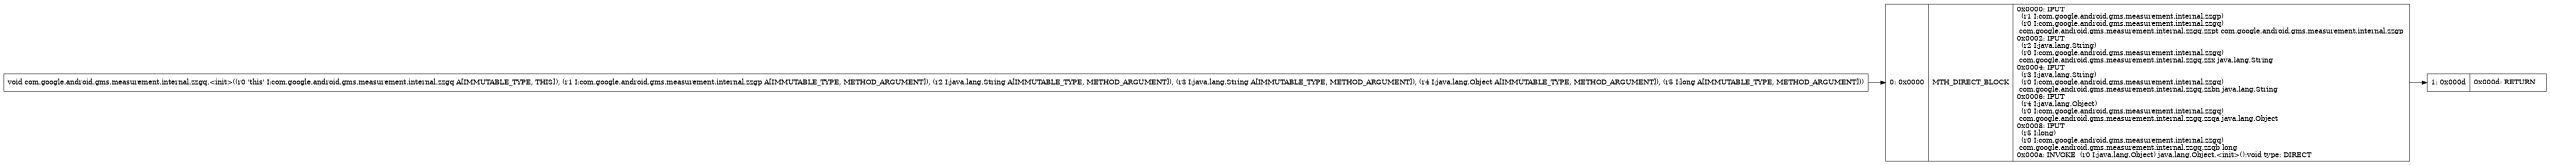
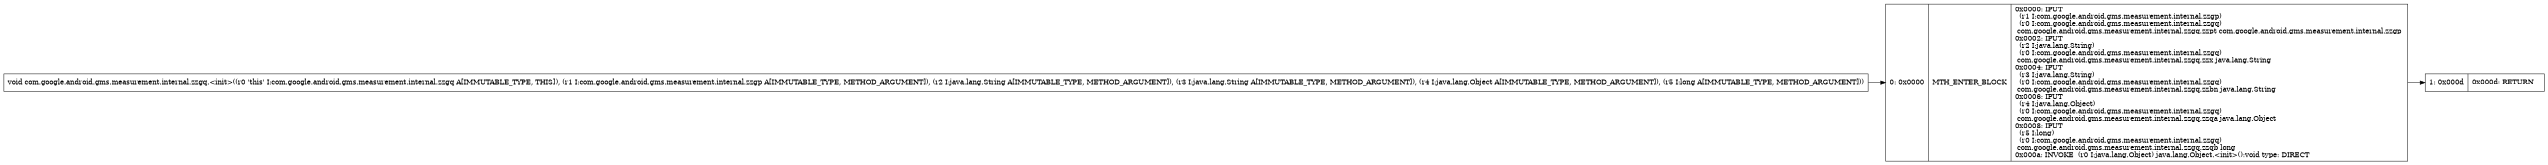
node "0: 0x0000": text "MTH_DIRECT_BLOCK" -> "MTH_ENTER_BLOCK"
